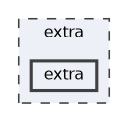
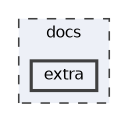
cluster "extra": label "extra" -> "docs"
